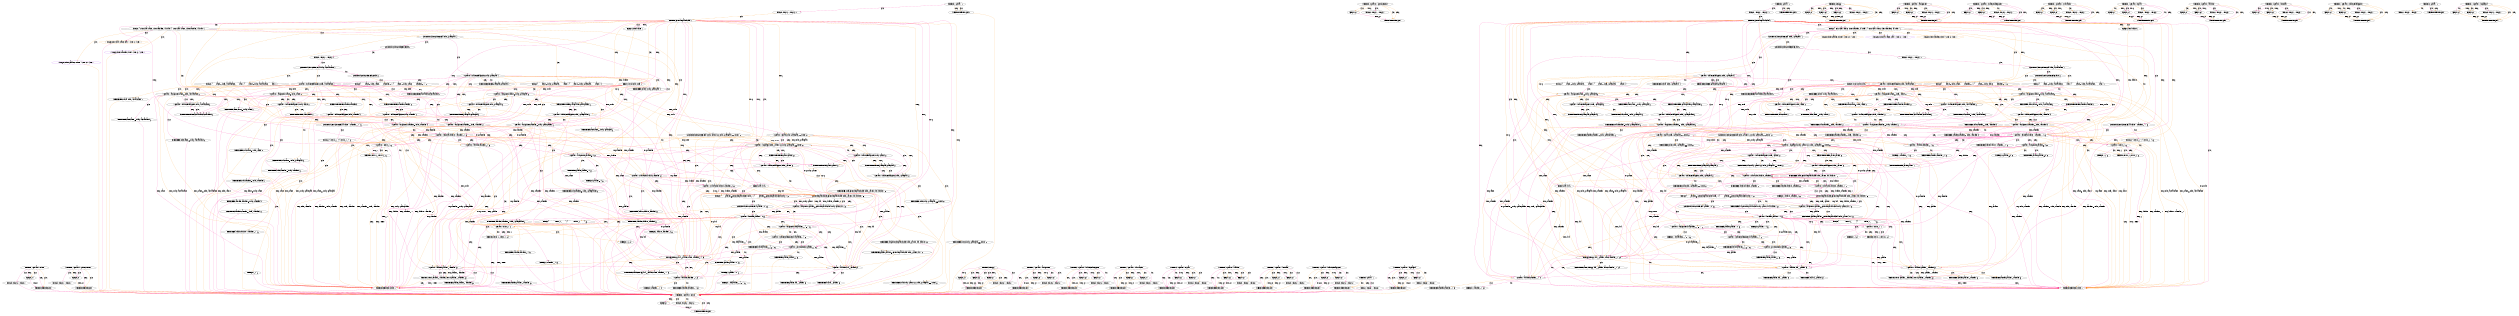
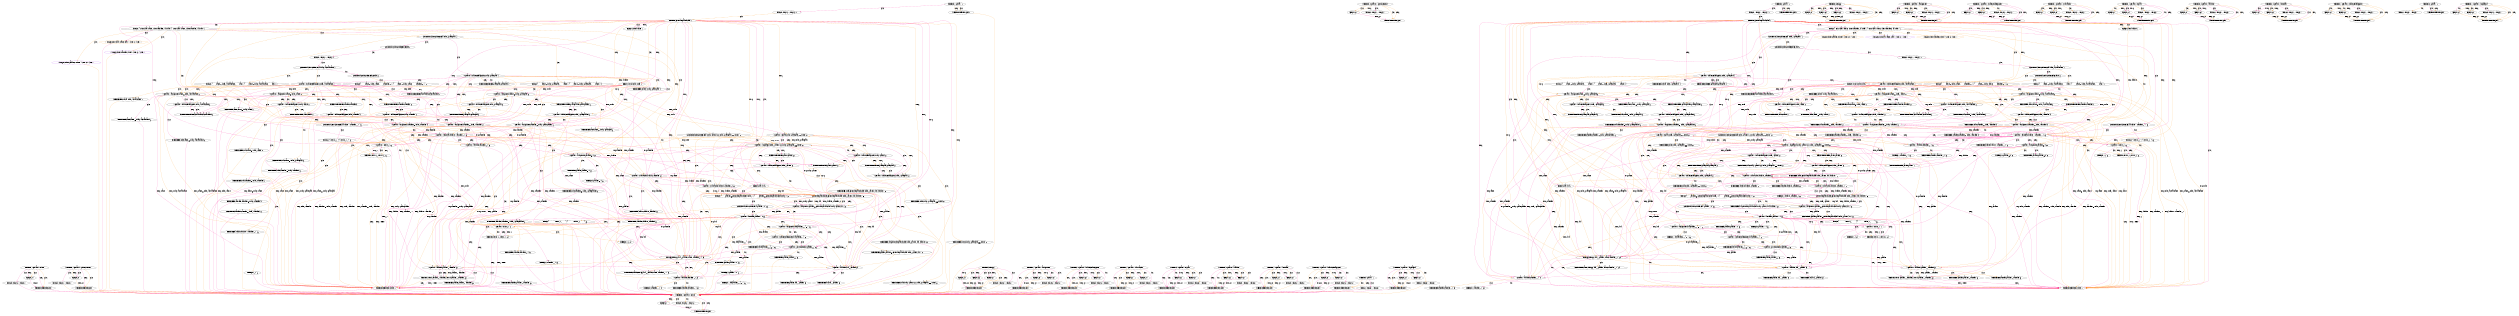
node "(LITERAL,2,bufsize - namelen - 2)": removed
